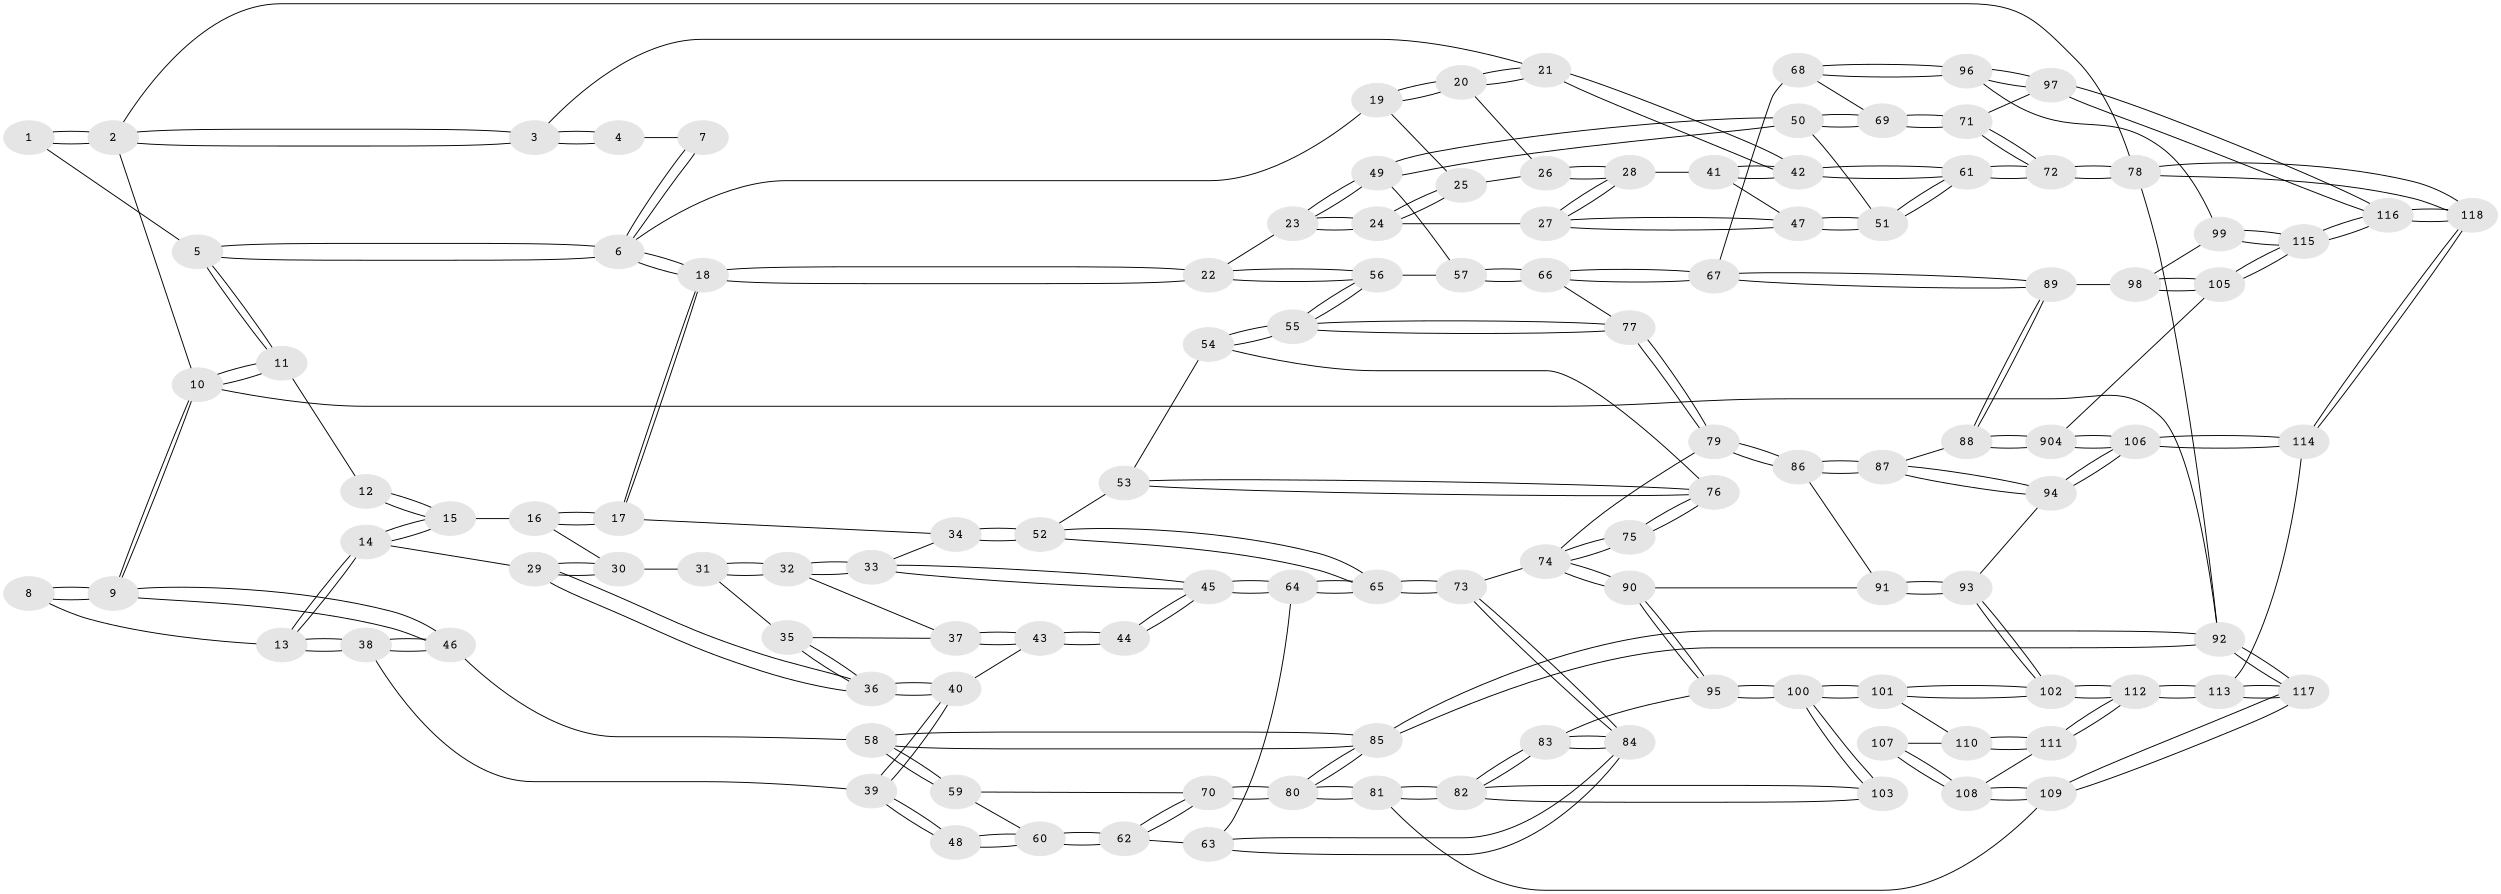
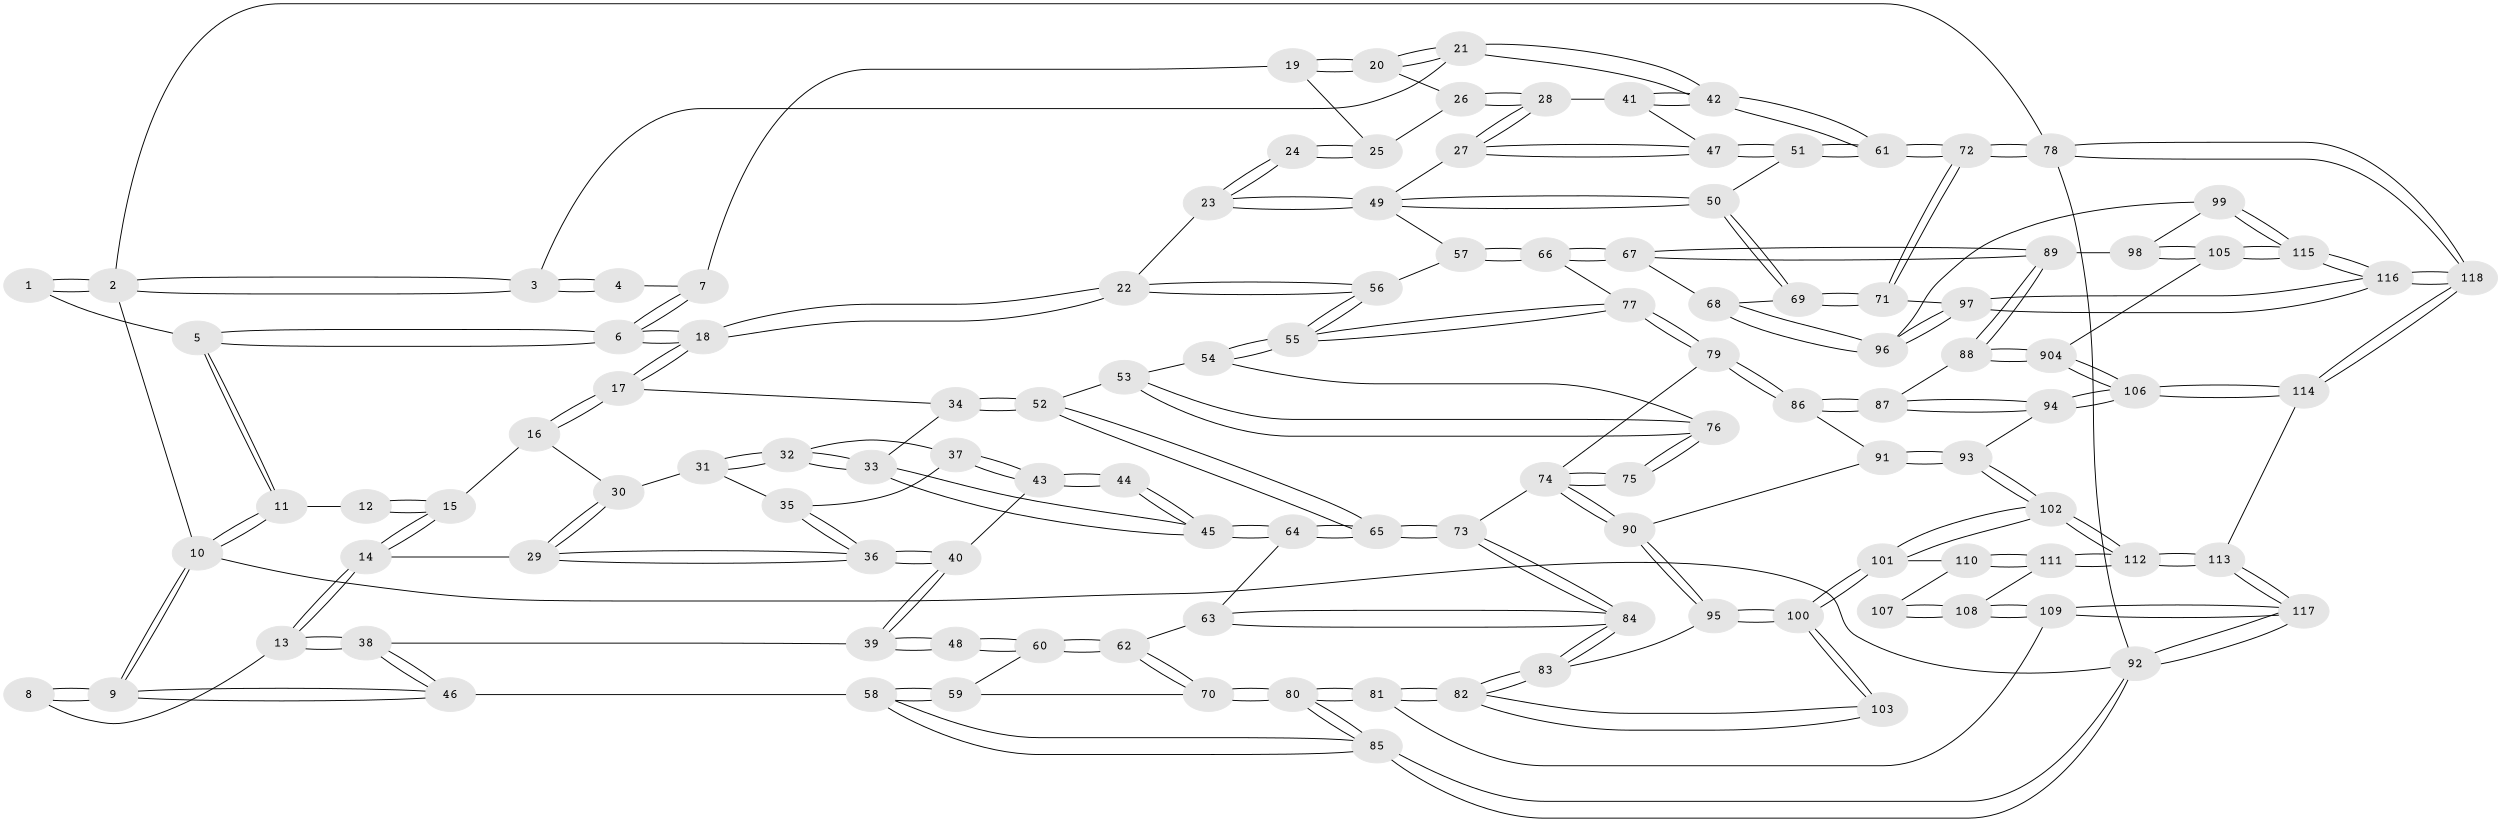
edge "19" -- "6": now "19" -- "7"
edge "24" -- "27": now "49" -- "27"
